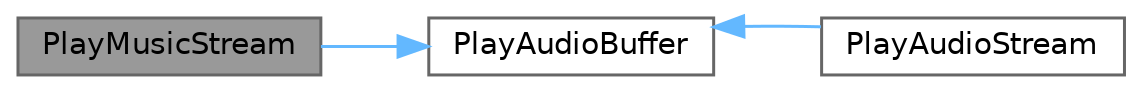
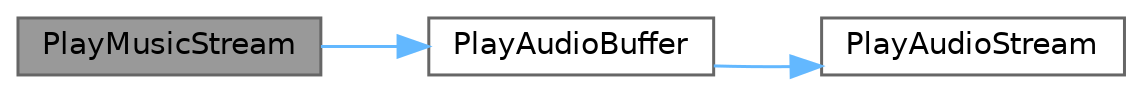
edge "PlayAudioStream" -> "PlayAudioBuffer": reversed
